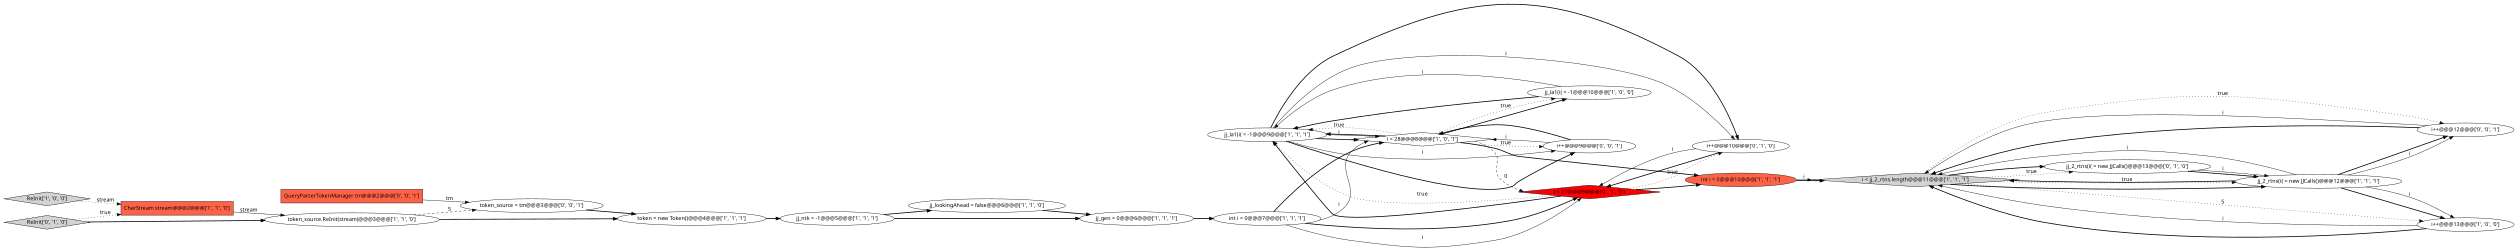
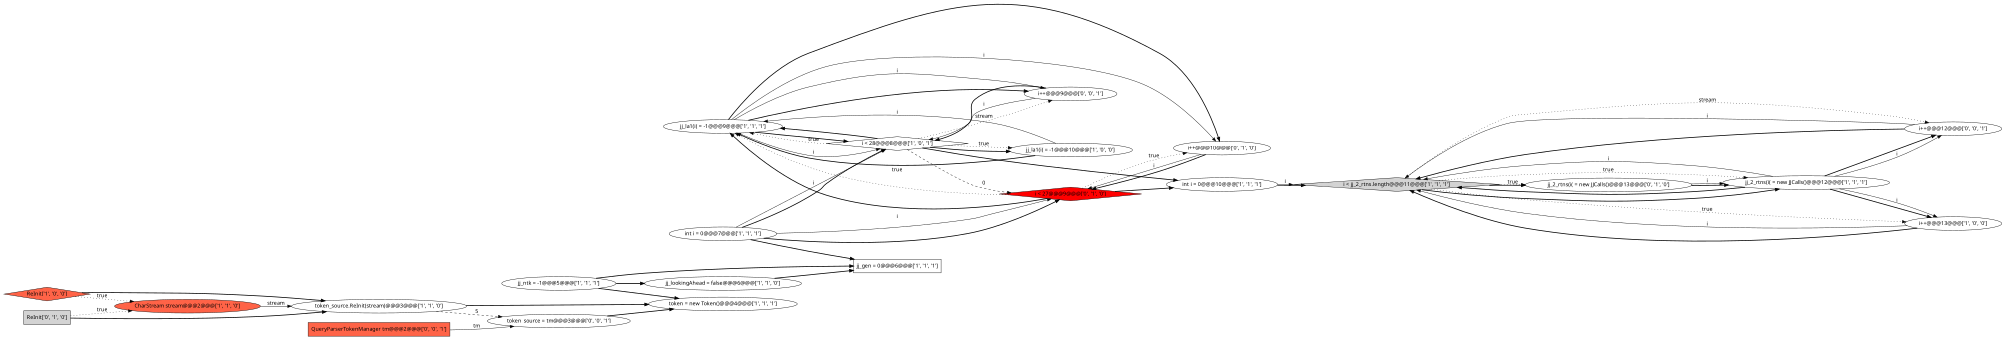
edge "i < jj_2_rtns.length@@@11@@@['1', '1', '1']" -> "i++@@@12@@@['0', '0', '1']": label "true" -> "stream"
edge "i < 28@@@8@@@['1', '0', '1']" -> "i++@@@9@@@['0', '0', '1']": label "true" -> "stream"
node "int i = 0@@@10@@@['1', '1', '1']": fillcolor tomato -> white
node "ReInit['1', '0', '0']": fillcolor lightgray -> tomato
edge "ReInit['1', '0', '0']" -> "CharStream stream@@@2@@@['1', '1', '0']": label "stream" -> "true"
edge "i < jj_2_rtns.length@@@11@@@['1', '1', '1']" -> "i++@@@13@@@['1', '0', '0']": label "5" -> "true"
node "CharStream stream@@@2@@@['1', '1', '0']": shape box -> ellipse
edge "token = new Token()@@@4@@@['1', '1', '1']" -> "jj_ntk = -1@@@5@@@['1', '1', '1']": reversed
node "jj_gen = 0@@@6@@@['1', '1', '1']": shape ellipse -> box
edge "jj_gen = 0@@@6@@@['1', '1', '1']" -> "int i = 0@@@7@@@['1', '1', '1']": reversed
node "ReInit['0', '1', '0']": shape diamond -> box
edge "ReInit['1', '0', '0']" -> "token_source.ReInit(stream)@@@3@@@['1', '1', '0']": added
